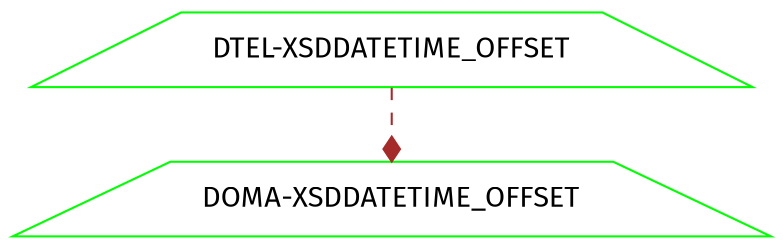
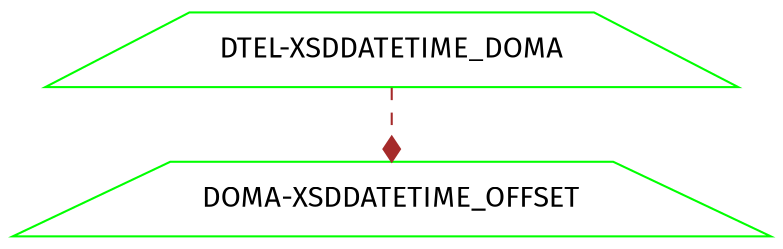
node "DTEL-XSDDATETIME_OFFSET": label "DTEL-XSDDATETIME_OFFSET" -> "DTEL-XSDDATETIME_DOMA"
